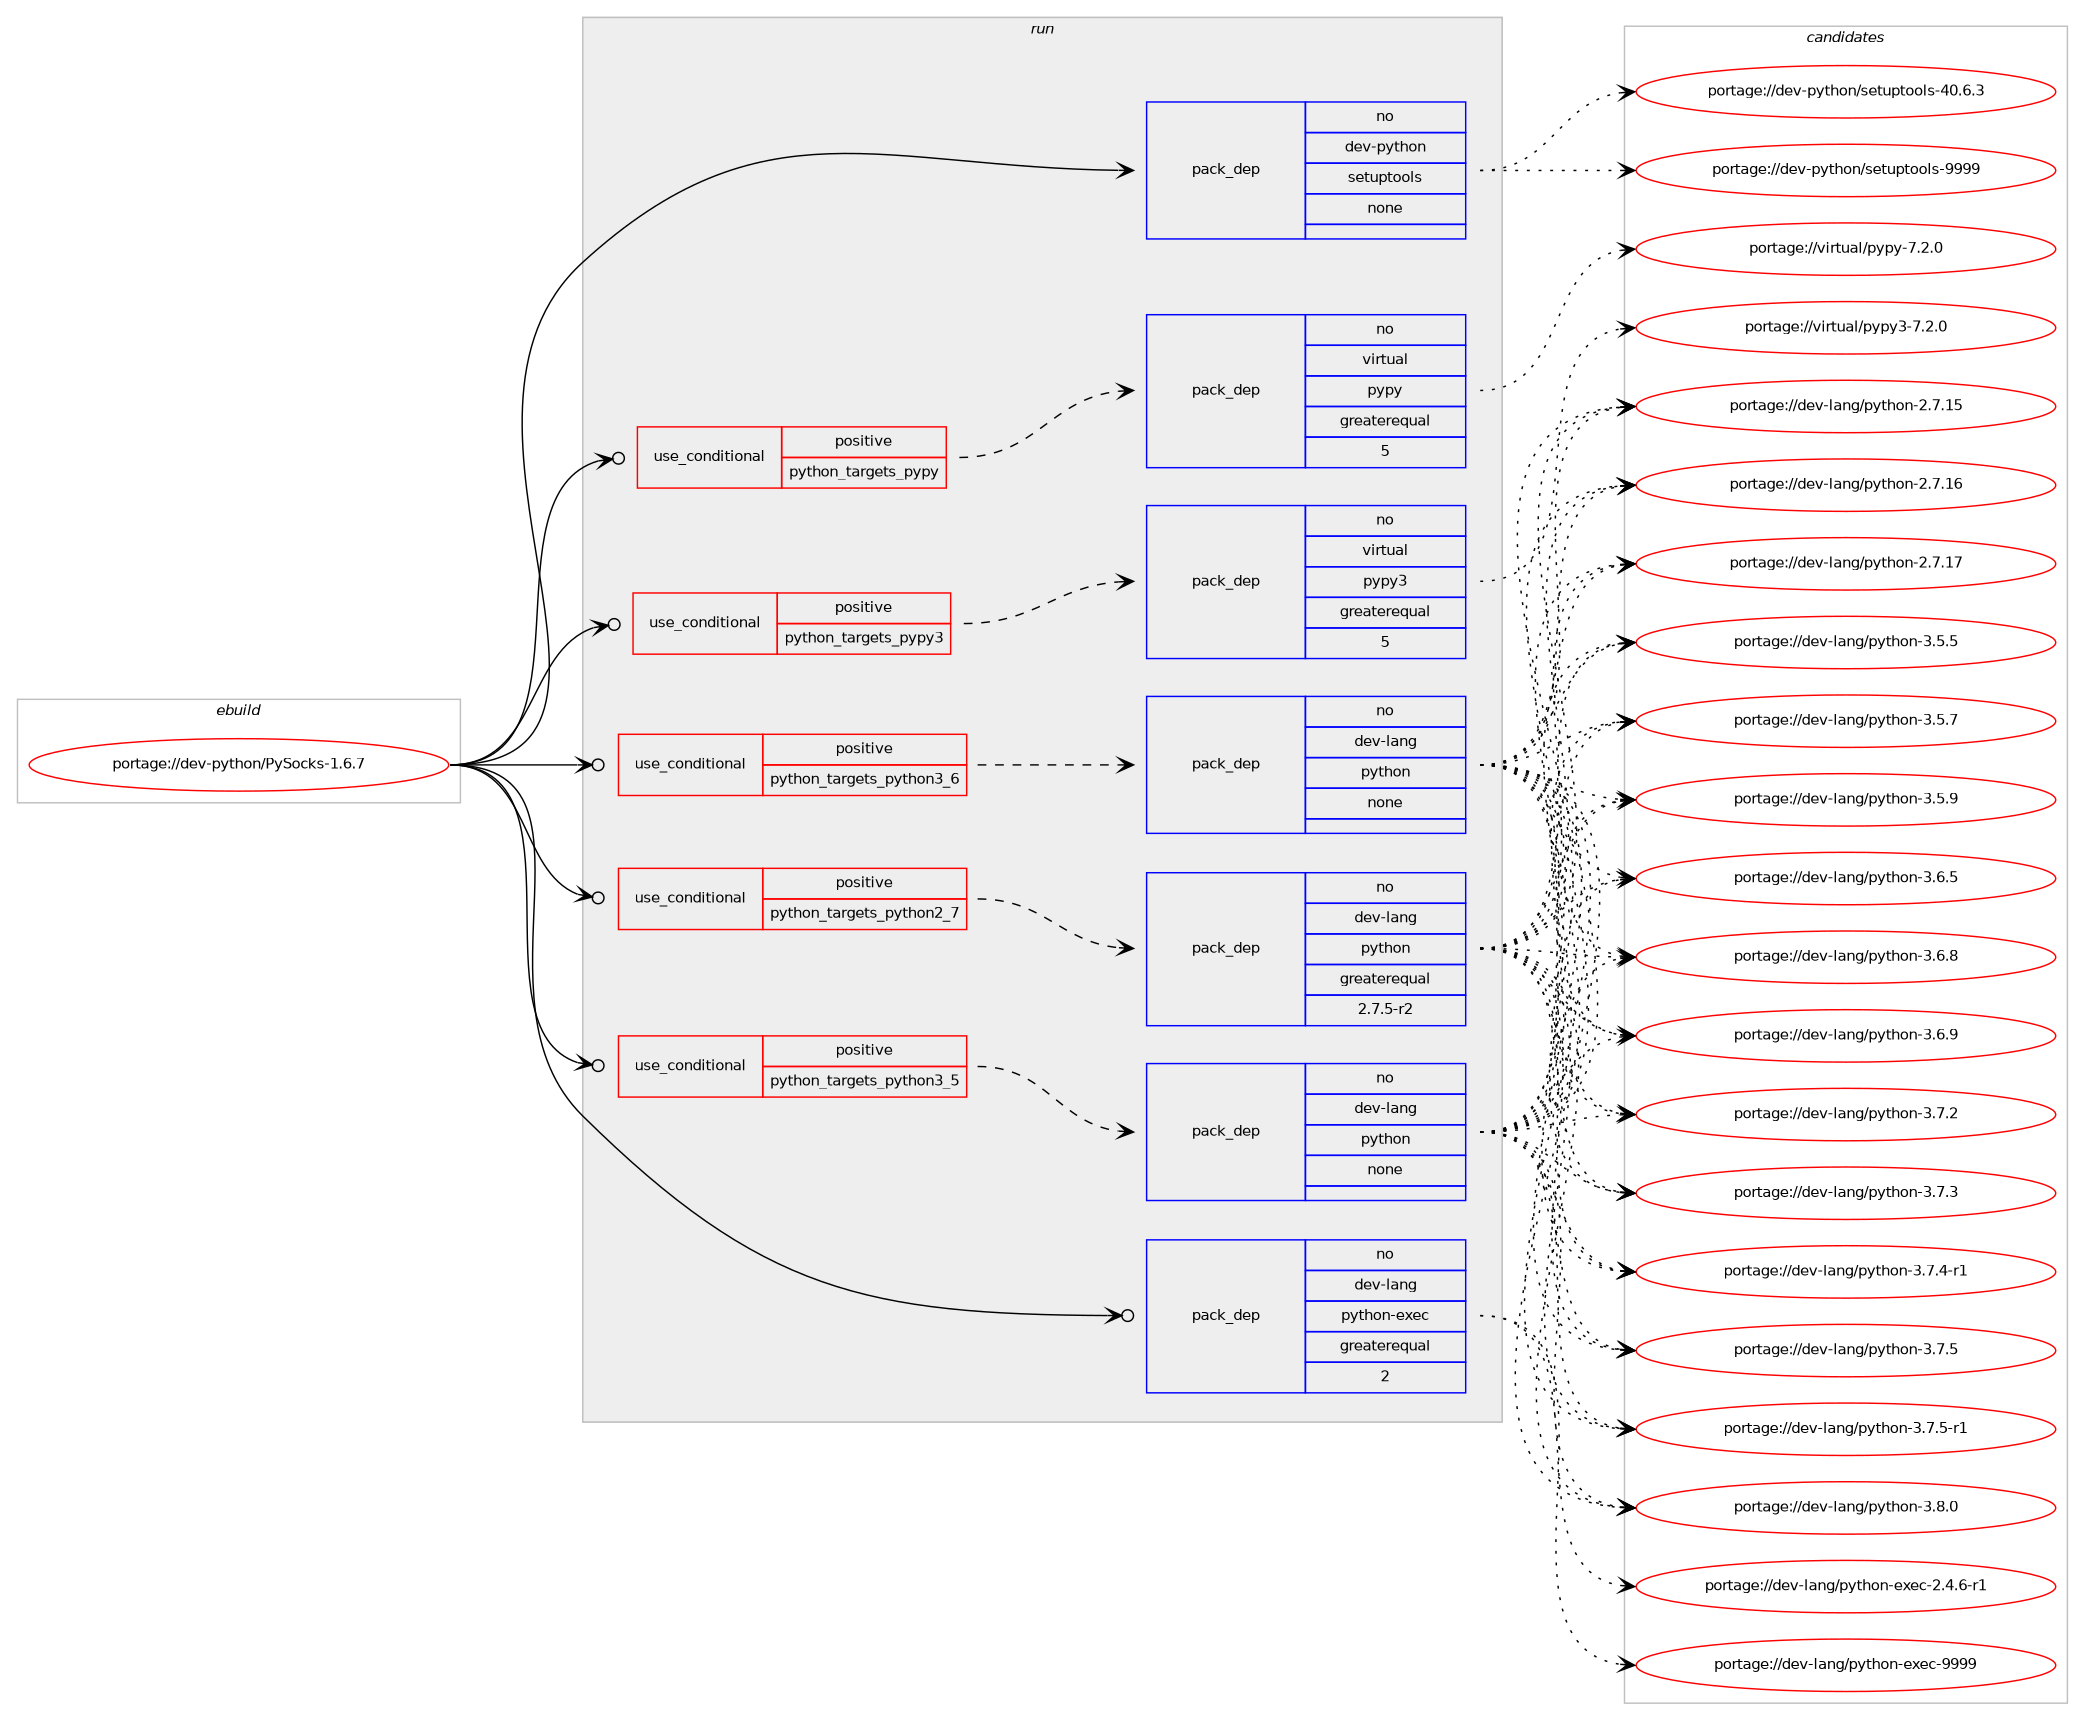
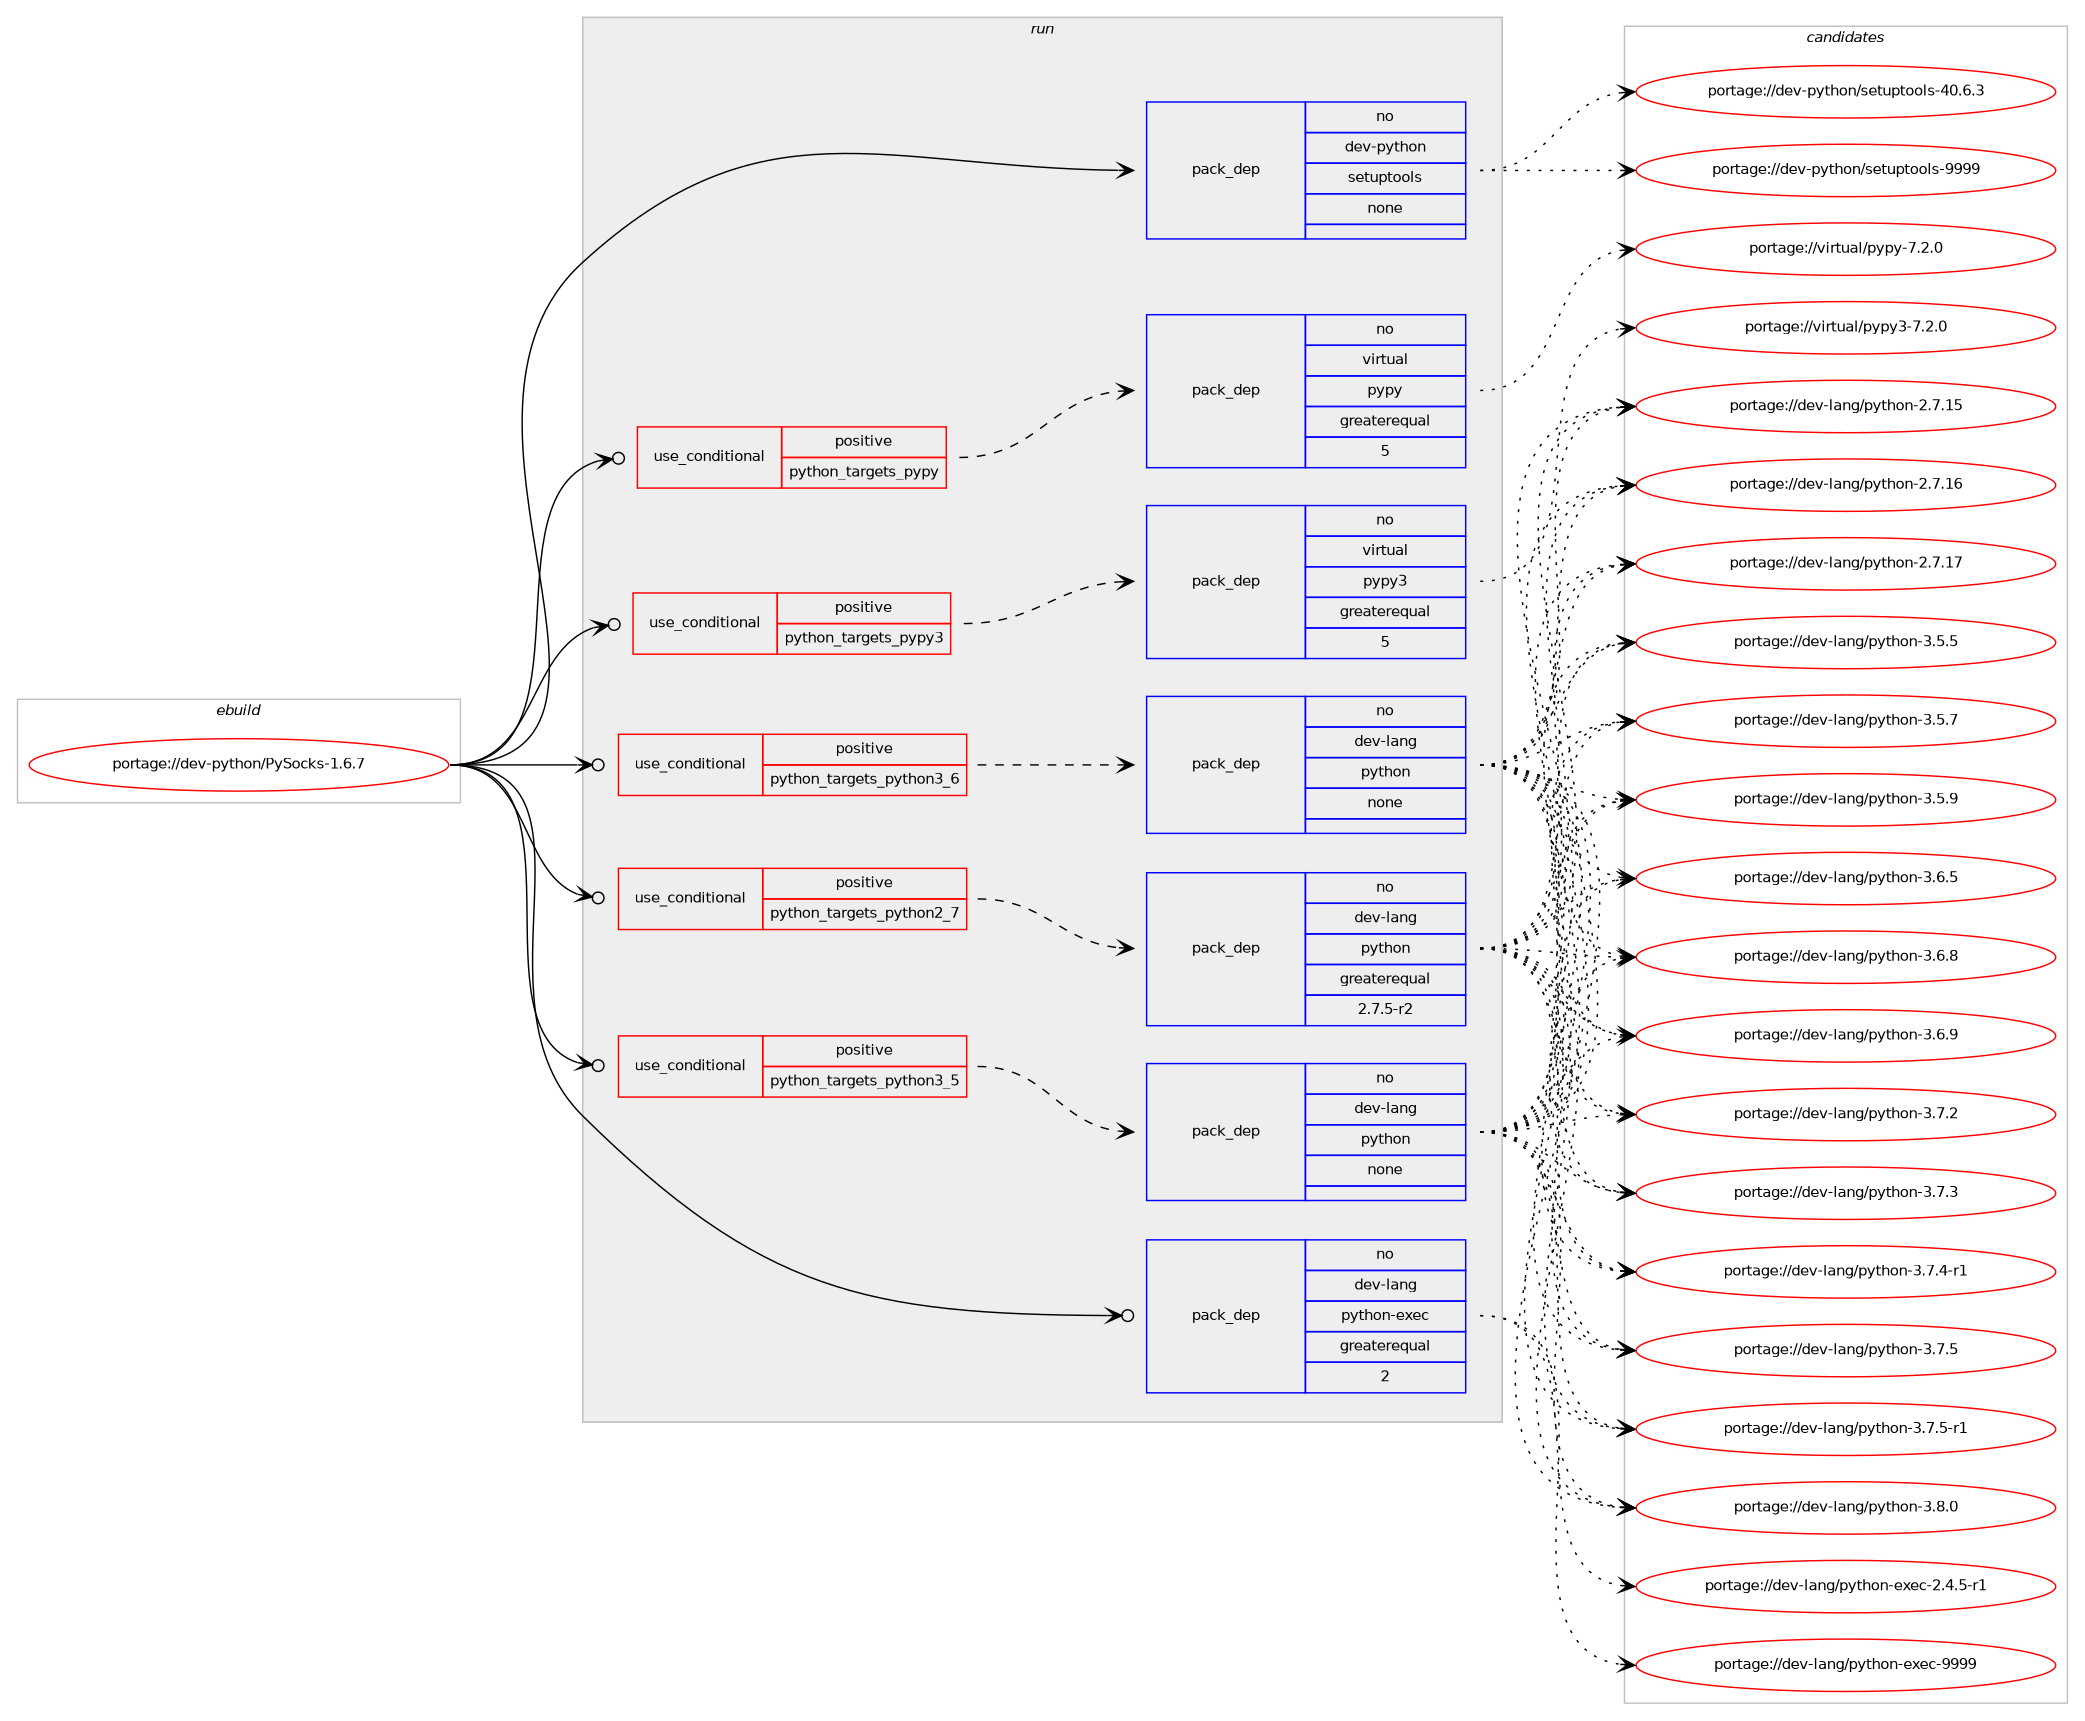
node "portage://dev-lang/python-exec-2.4.6-r1": label "portage://dev-lang/python-exec-2.4.6-r1" -> "portage://dev-lang/python-exec-2.4.5-r1"
